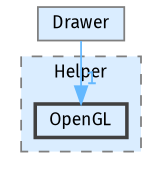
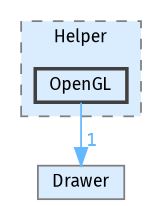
edge "Drawer" -> "OpenGL": reversed
